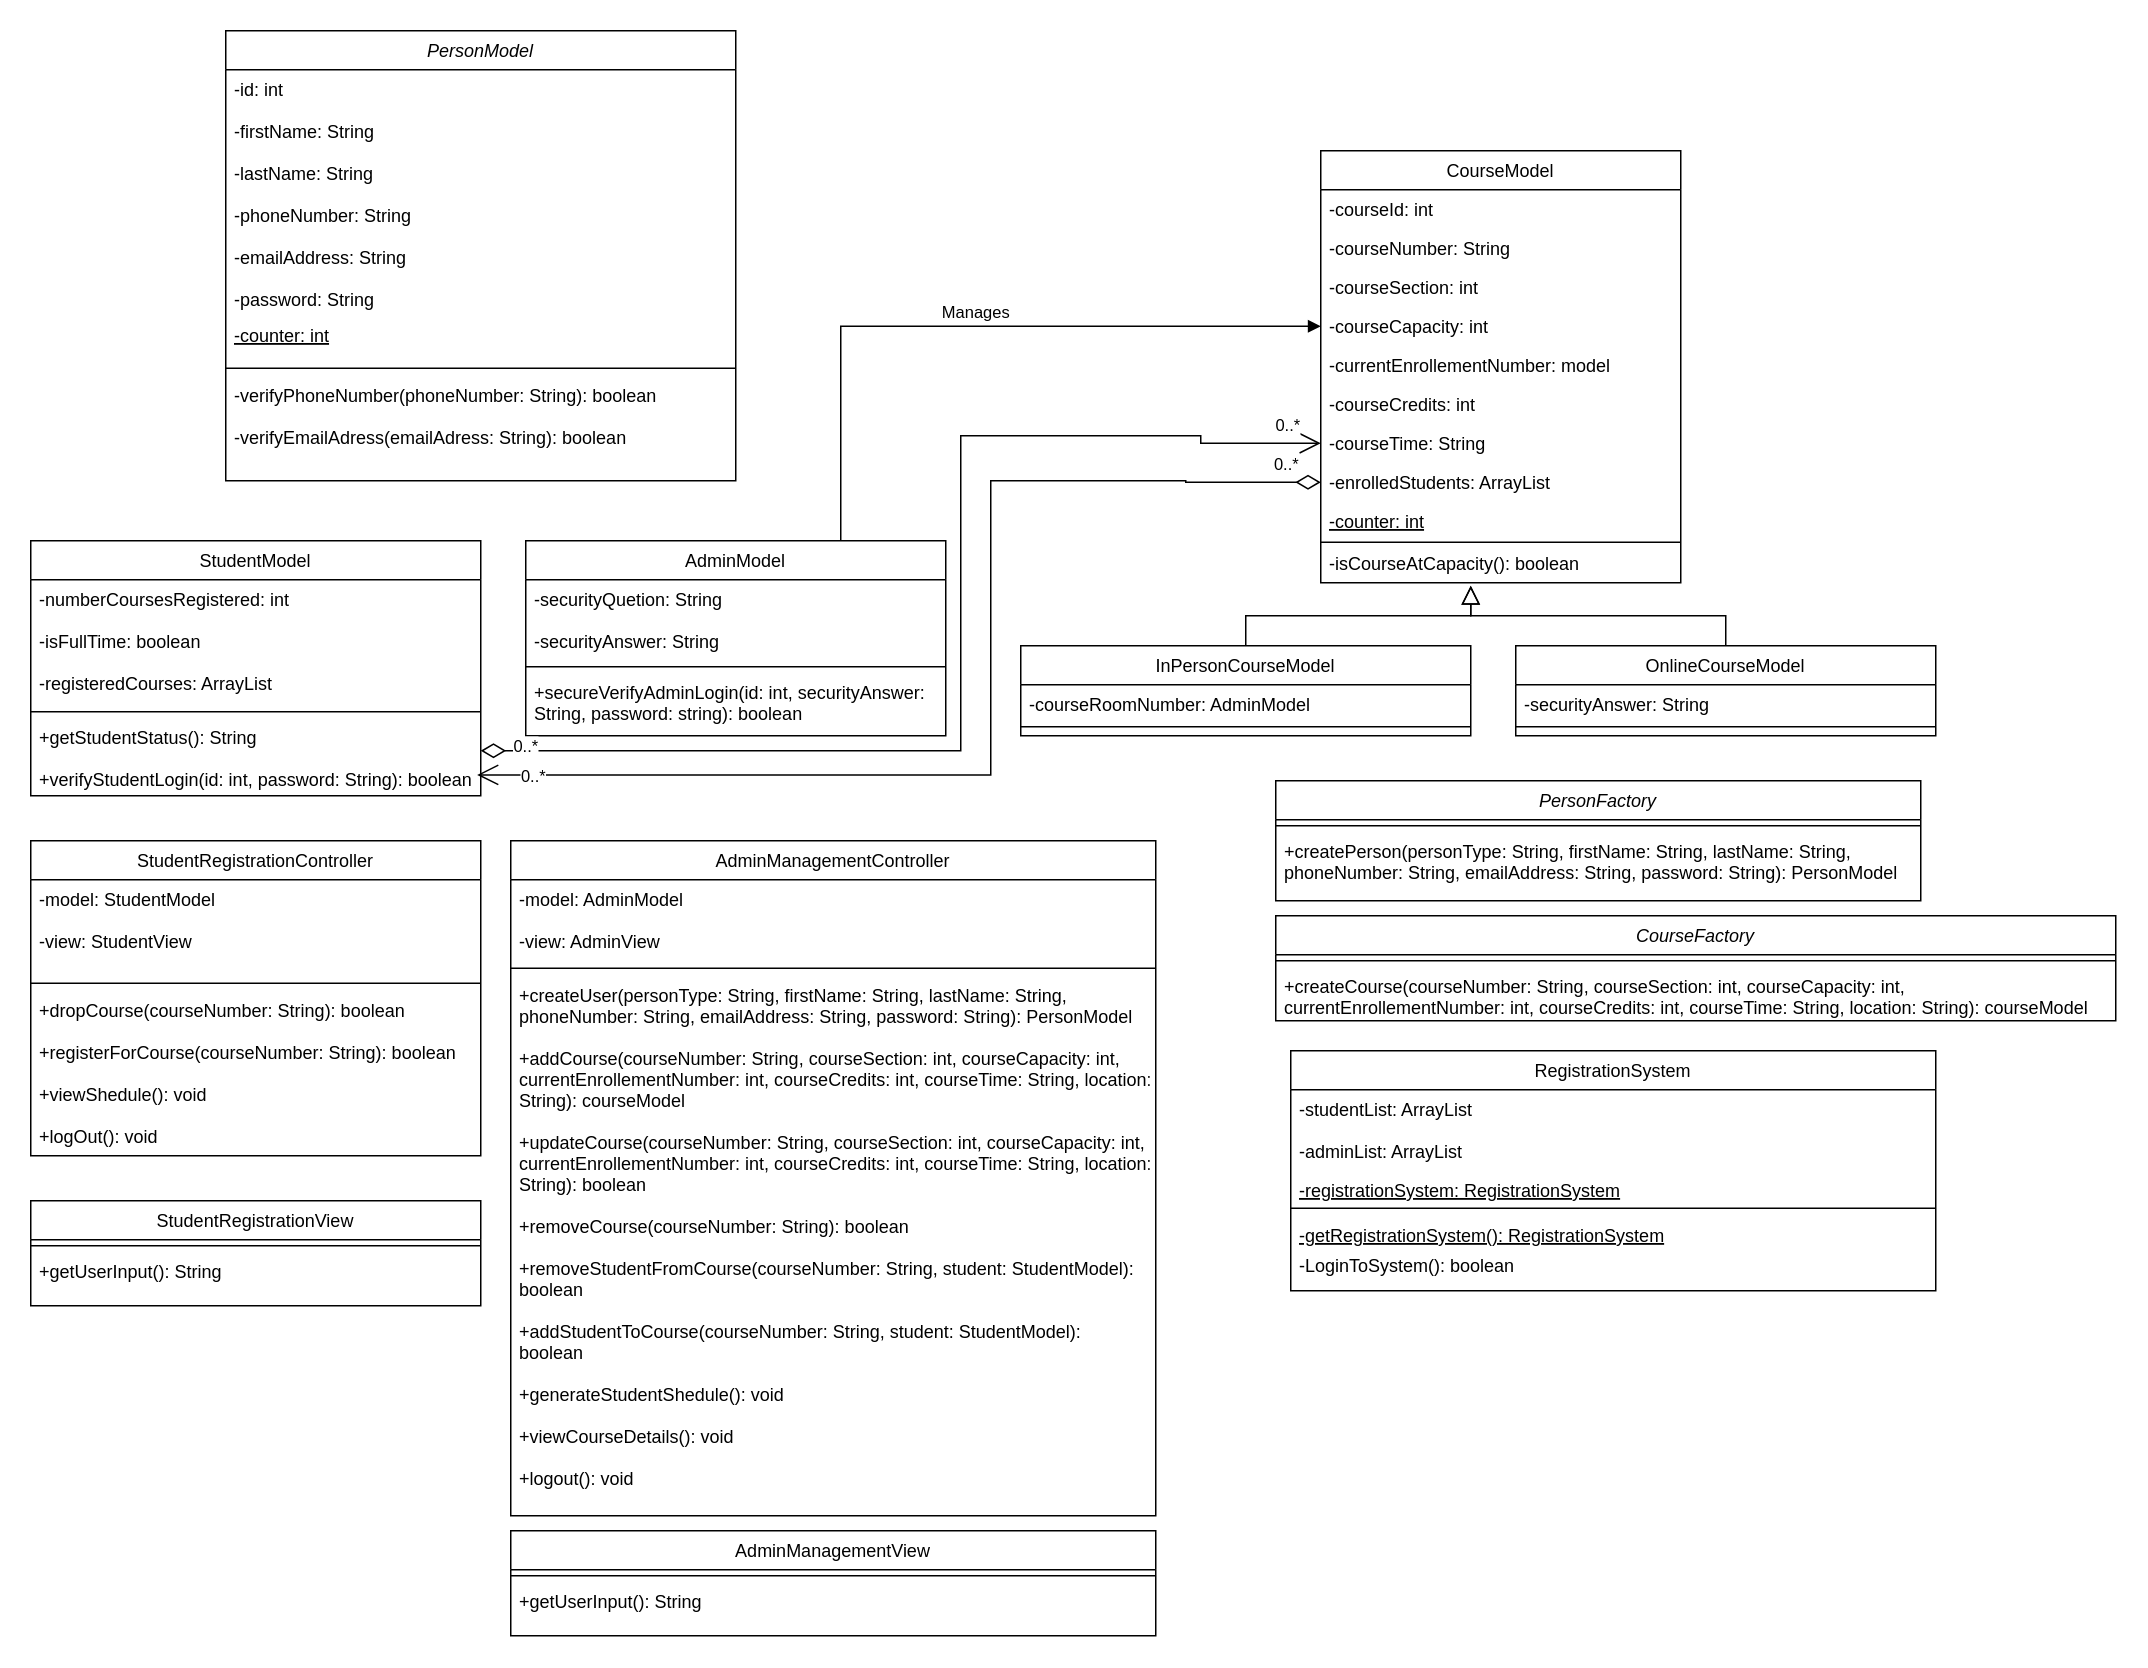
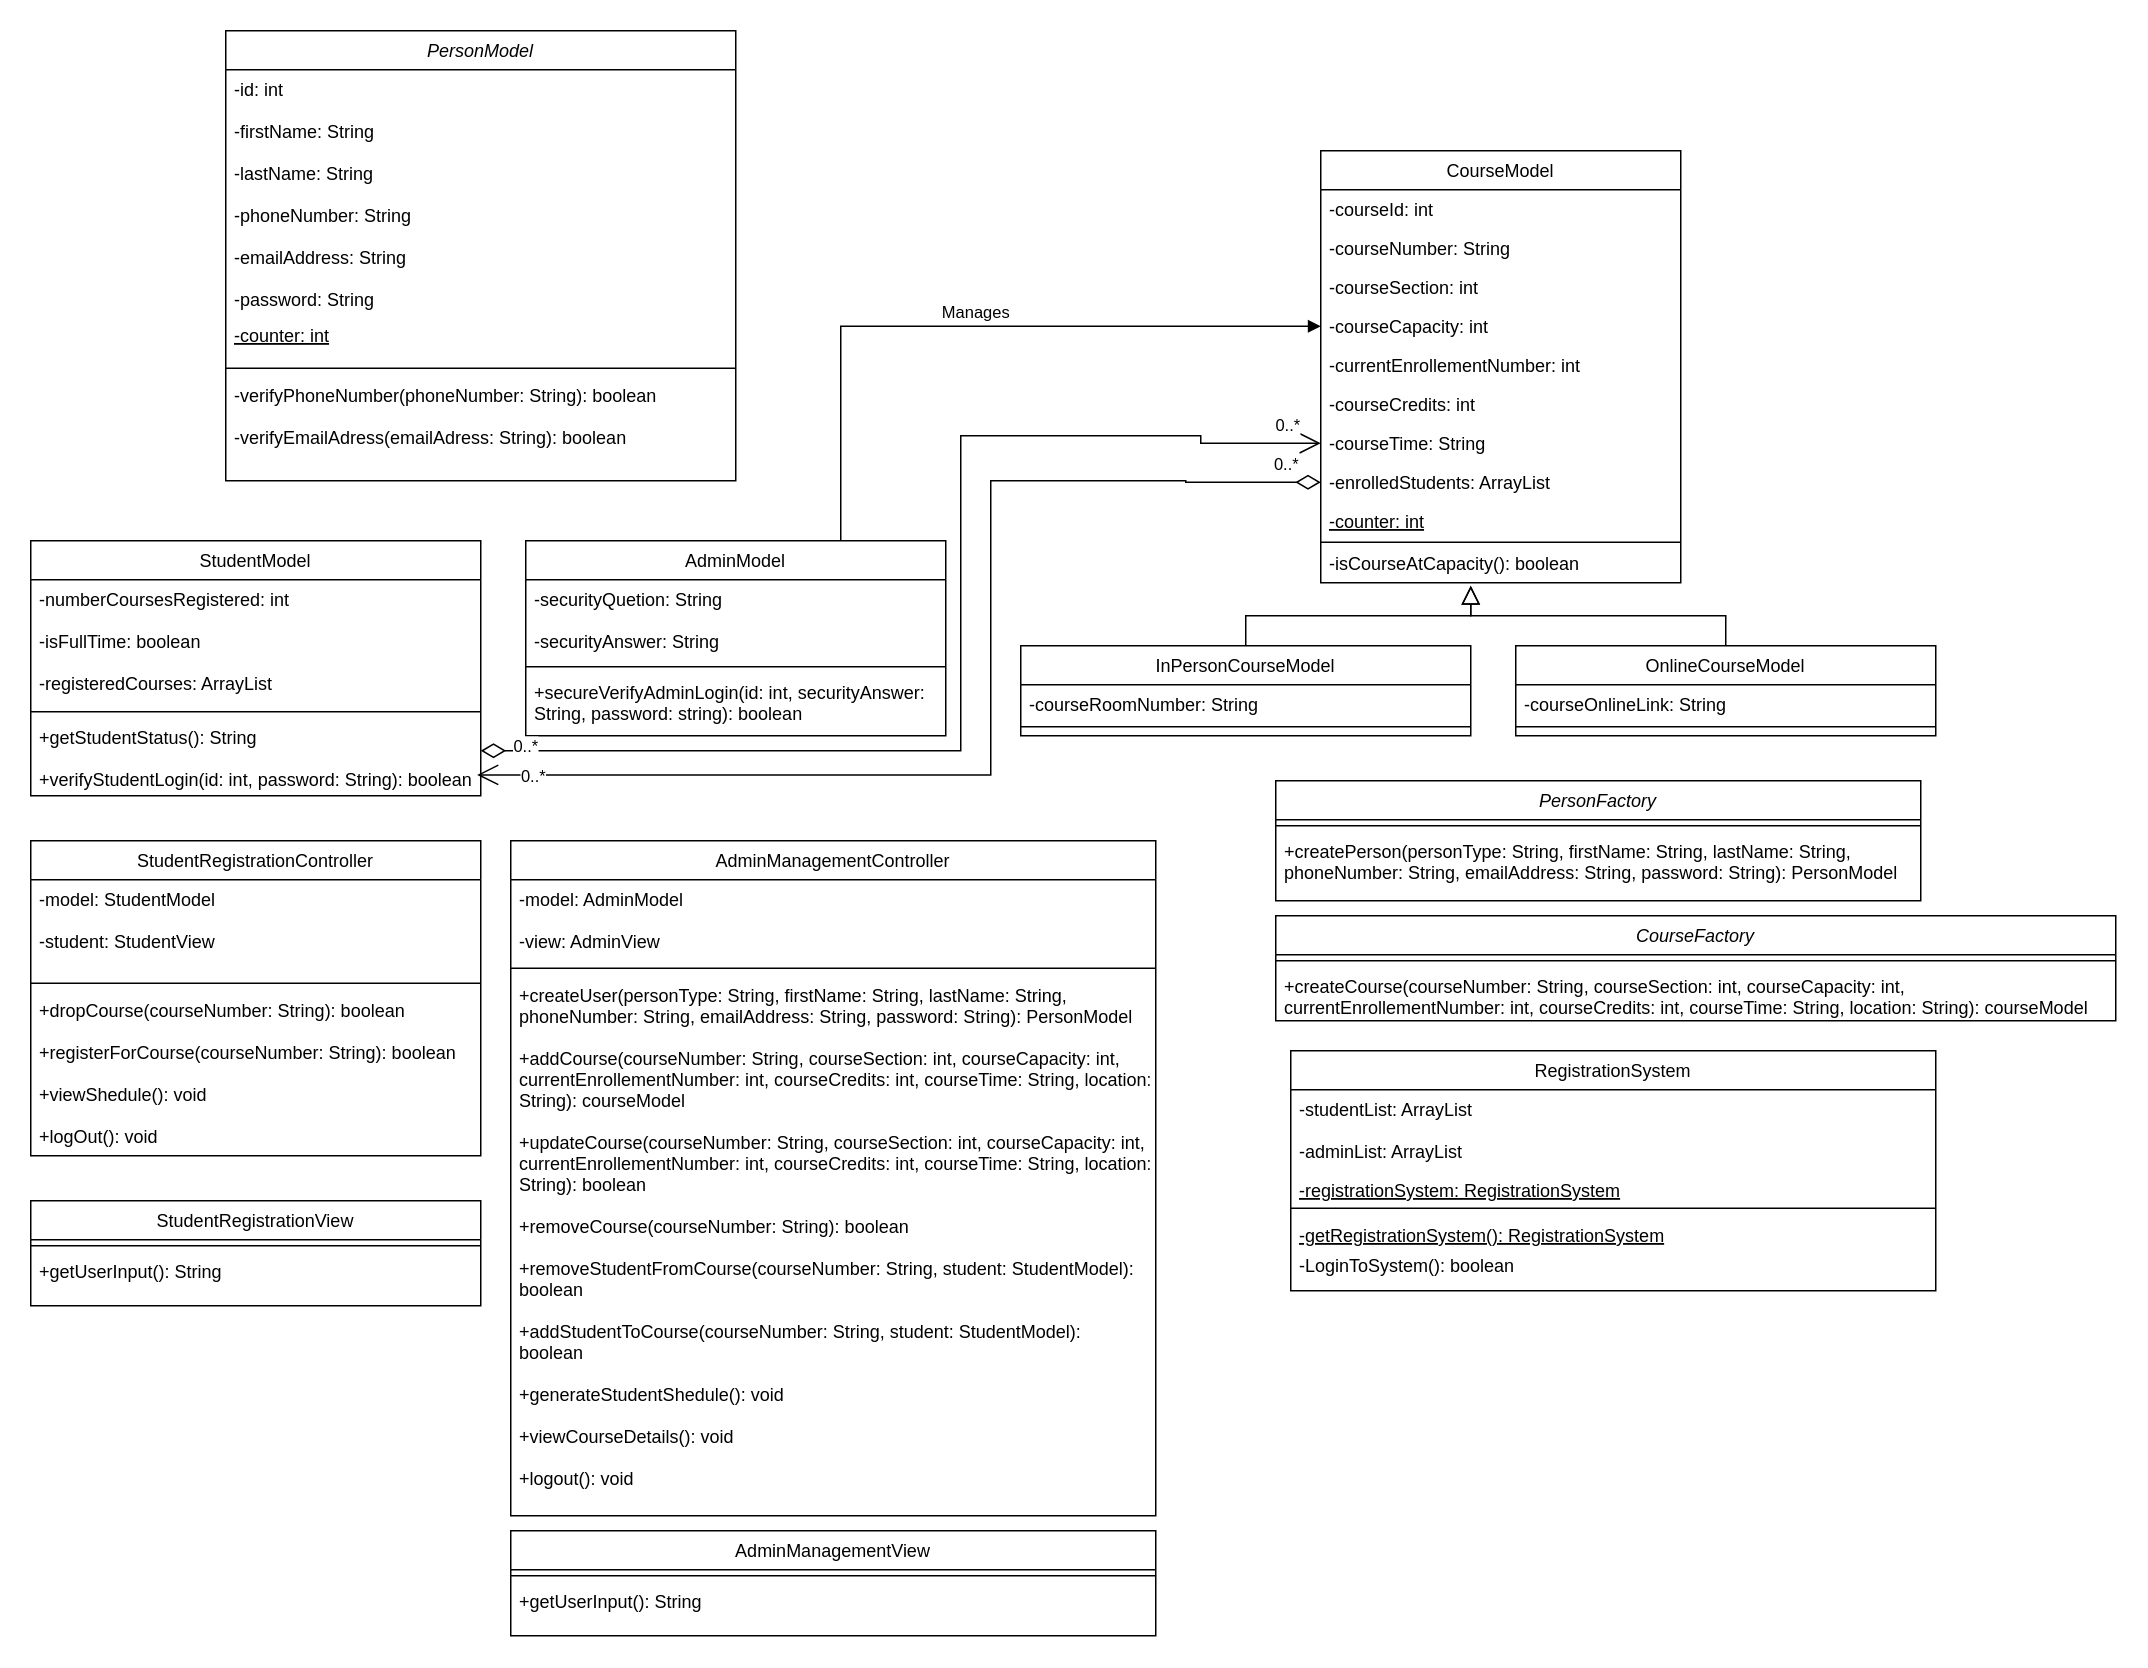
node "-currentEnrollementNumber: model": label "-currentEnrollementNumber: model" -> "-currentEnrollementNumber: int"
node "-courseRoomNumber: AdminModel": label "-courseRoomNumber: AdminModel" -> "-courseRoomNumber: String"
node "-securityAnswer: String": label "-securityAnswer: String" -> "-courseOnlineLink: String"
node "-model: StudentModel -view: StudentView": label "-model: StudentModel -view: StudentView" -> "-model: StudentModel -student: StudentView"
